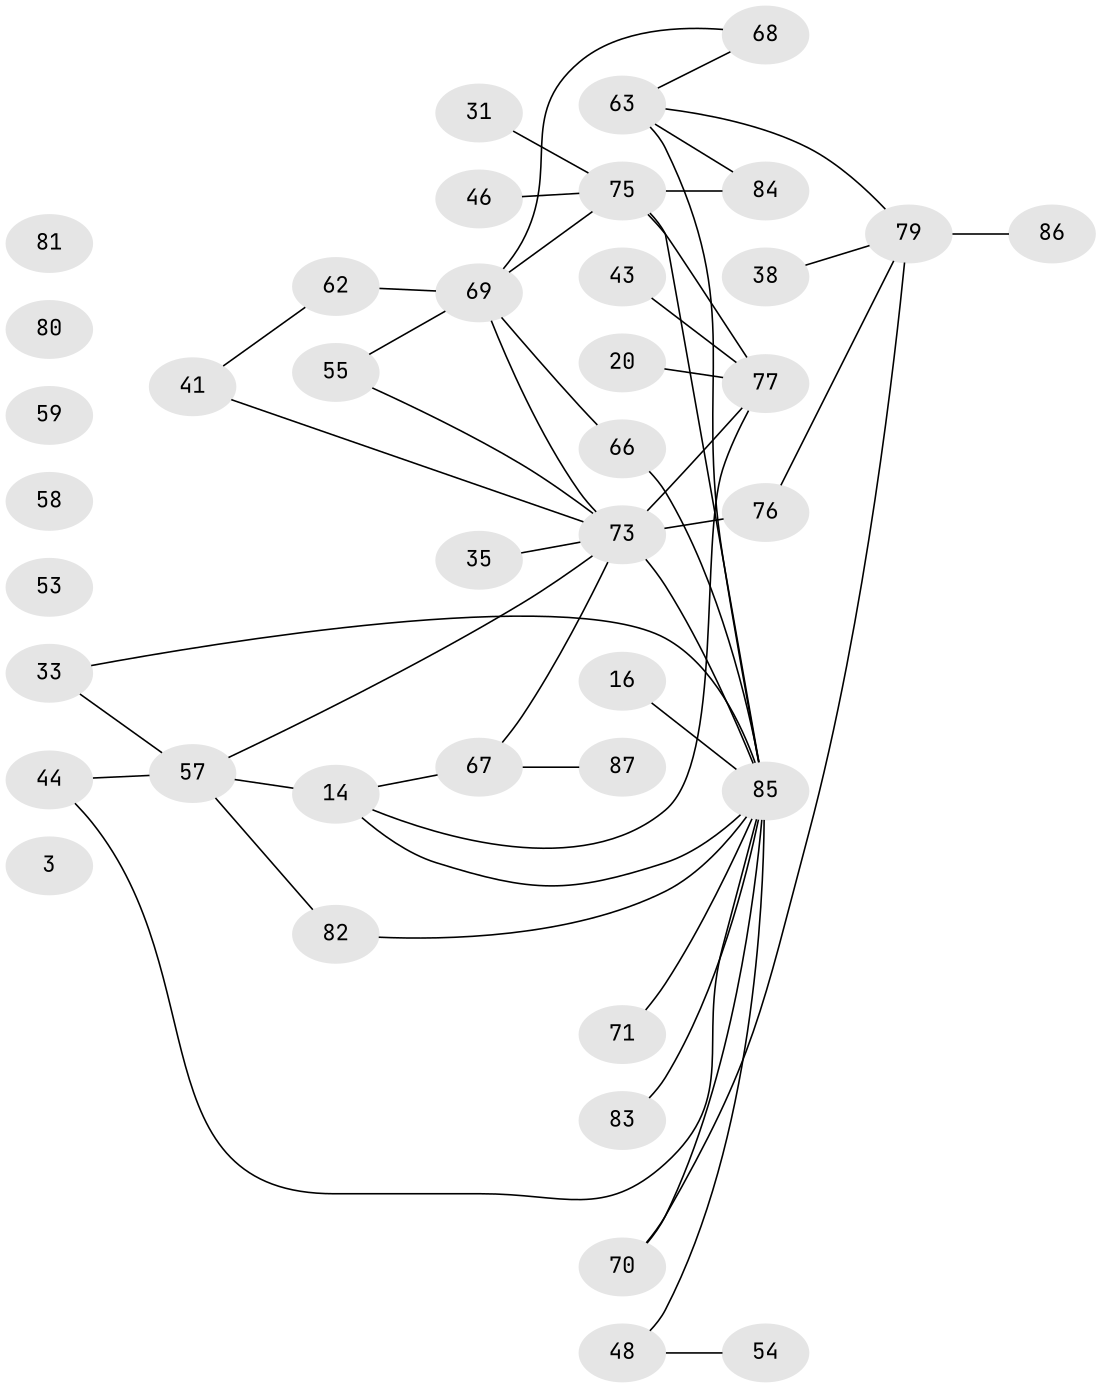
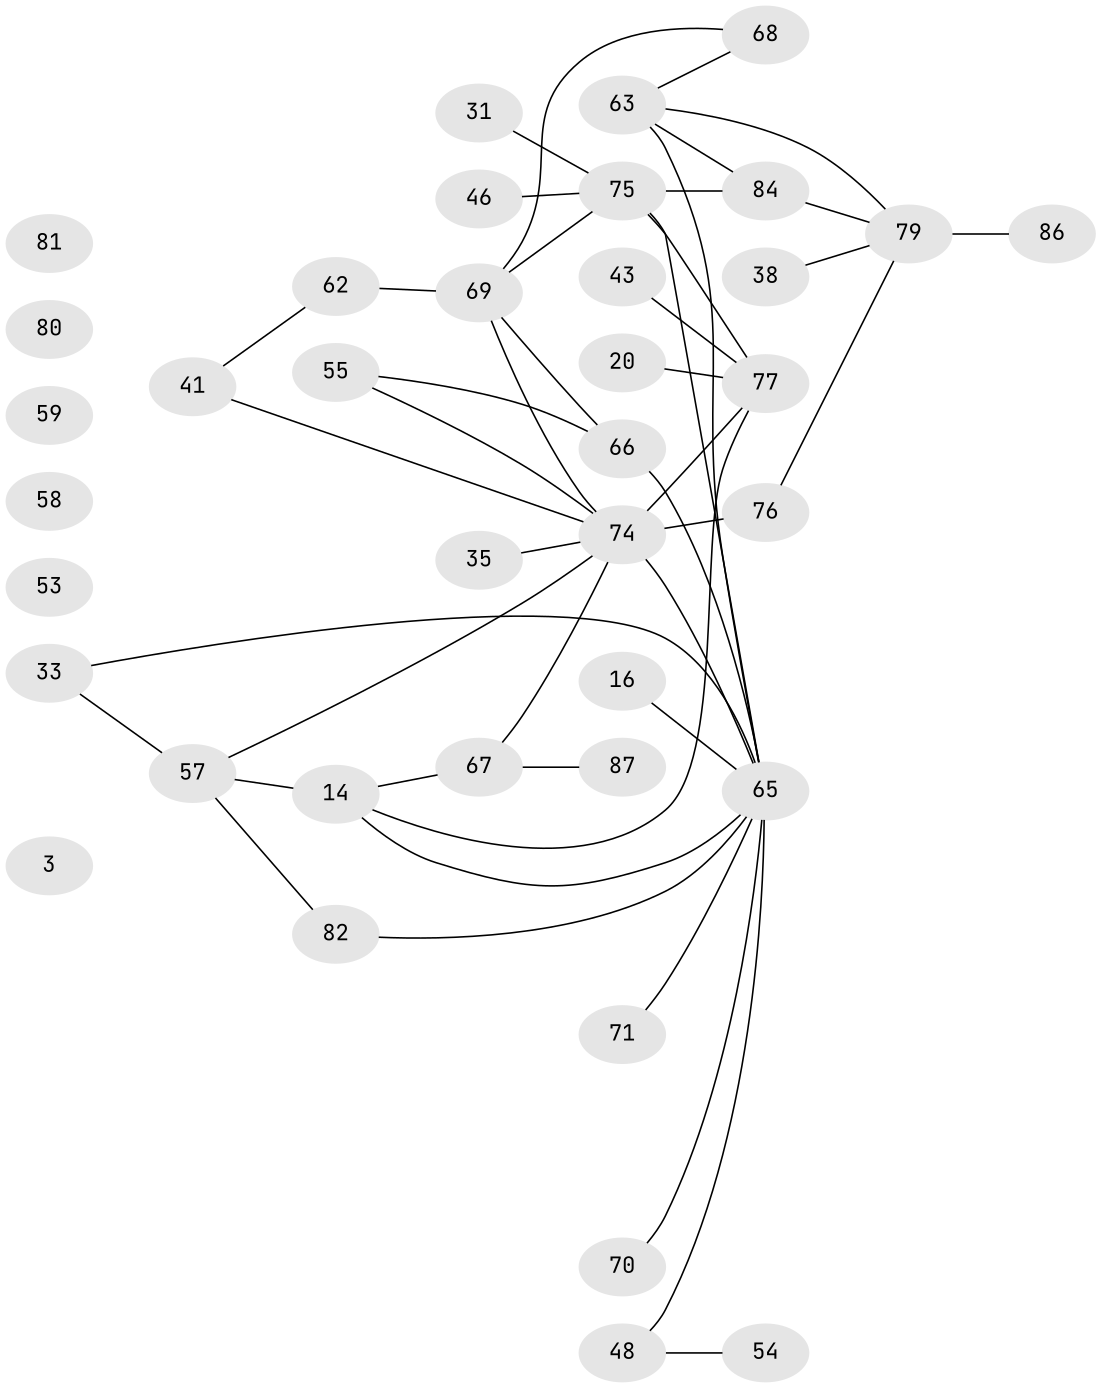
edge "69" -- "55": now "66" -- "55"
node "73": label "73" -> "74"
edge "79" -- "70": now "79" -- "84"
node "44": removed
node "85": label "85" -> "65"
node "83": removed
